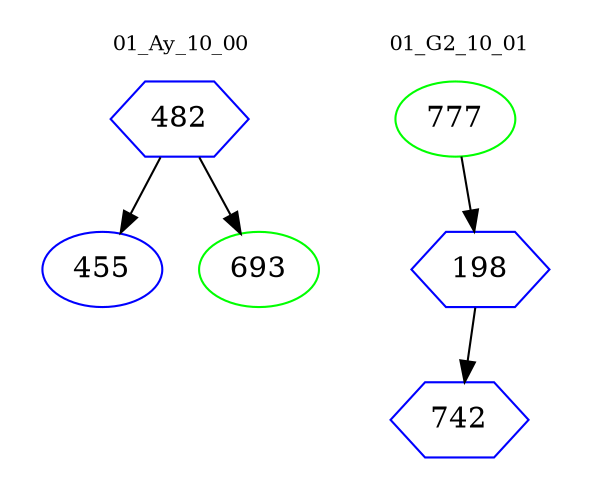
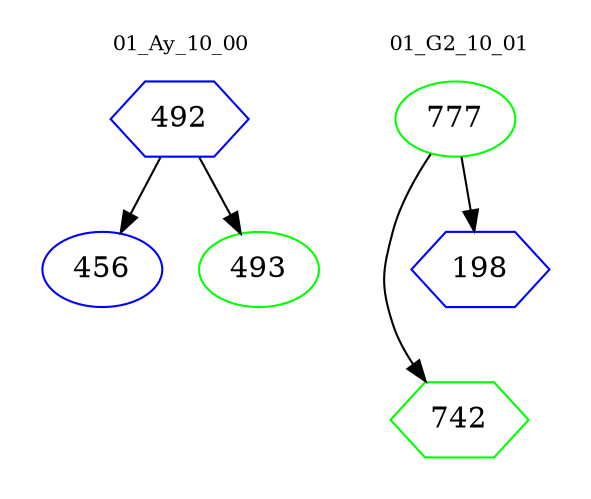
node "482": label "482" -> "492"
node "455": label "455" -> "456"
node "693": label "693" -> "493"
edge "198" -> "742": now "777" -> "742"
node "742": color blue -> green
